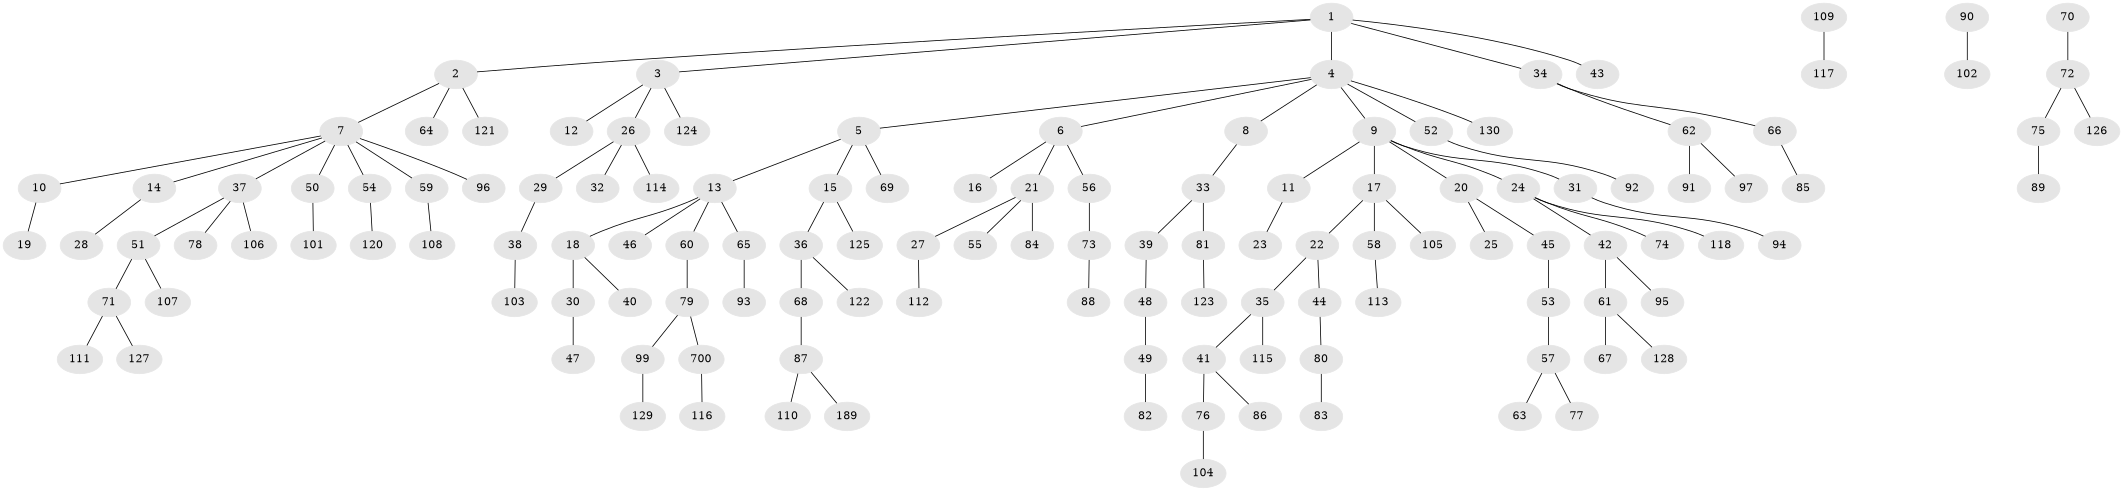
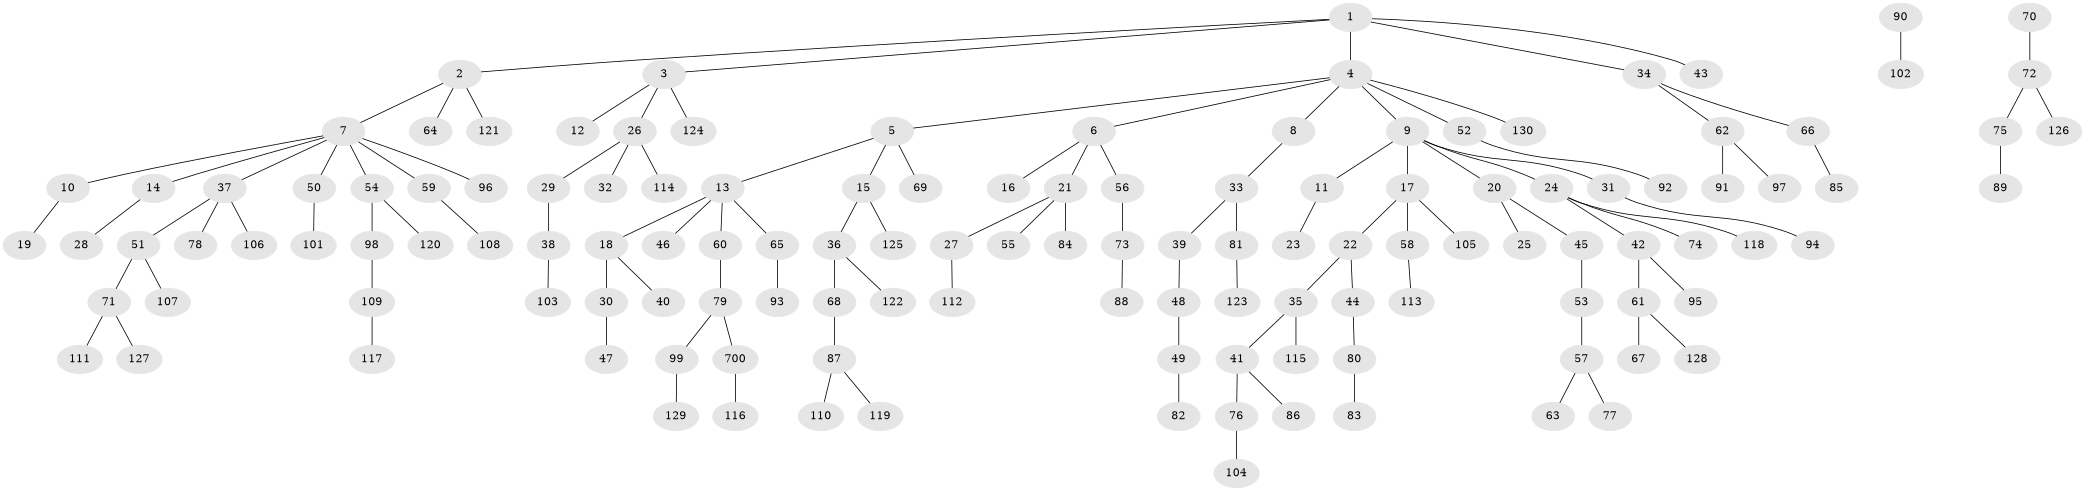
node "98": added
node "189": label "189" -> "119"
